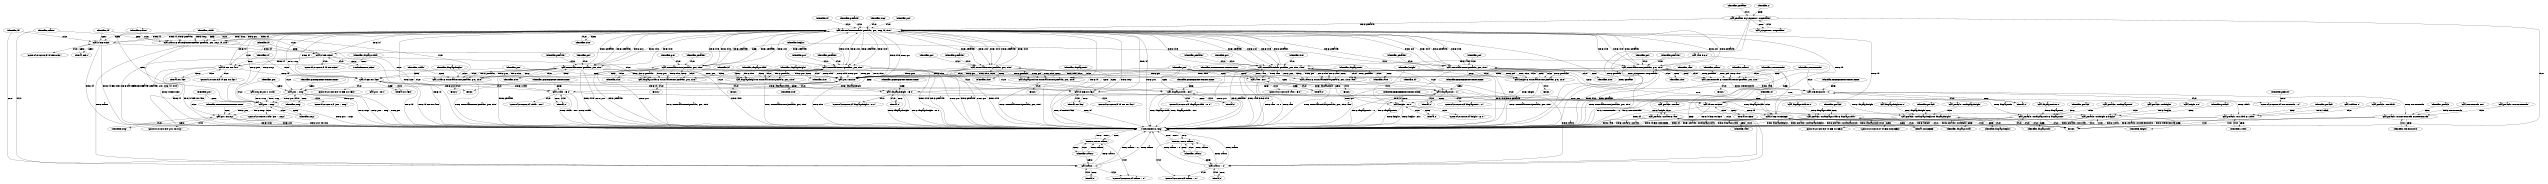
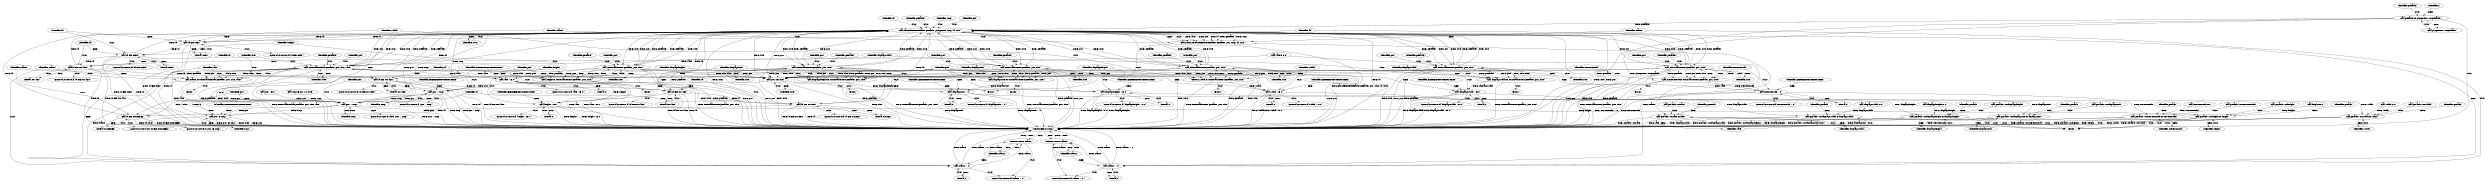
node "(Call,ParseElementHeader(pReader, pos, stop, id, size))": label "(Call,ParseElementHeader(pReader, pos, stop, id, size))" -> "(Call,ParseElementHeader(pReader, pSegment, stop, id, size))"
edge "(Literal,0x30)" -> "(Call,id == 0x30)": label "CFG: " -> "AST: "
node "(MethodReturn,0x3A)": label "(MethodReturn,0x3A)" -> "(Literal,0x3A)"
node "(Call,width = UnserializeUInt(pReader, pos, size))": label "(Call,width = UnserializeUInt(pReader, pos, size))" -> "(Return,width = UnserializeUInt(pReader, pos, size))"
edge "(Identifier,pResult)" -> "(ControlStructure,if (stereo_mode < 0))": now "(Identifier,pResult)" -> "(Call,pTrack->m_rate = rate)"
node "1000373": added
node "(Call,display_unit = 0)": removed
edge "(Call,display_height = 0)" -> "(Call,pTrack->m_display_height = display_height)": label "CFG: display_height" -> "DDG: display_height"
edge "(Literal,0x13B8)" -> "(ControlStructure,if (id == 0x13B8))": now "(Call,id == 0x13B8)" -> "(ControlStructure,if (id == 0x13B8))"
edge "(Call,id == 0x0383E3)" -> "(ControlStructure,if (id == 0x0383E3))": label "CFG: " -> "AST: "
